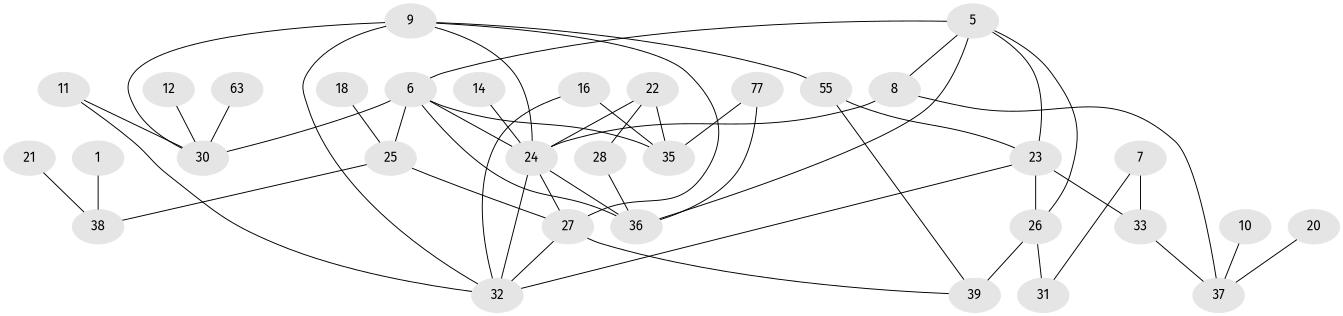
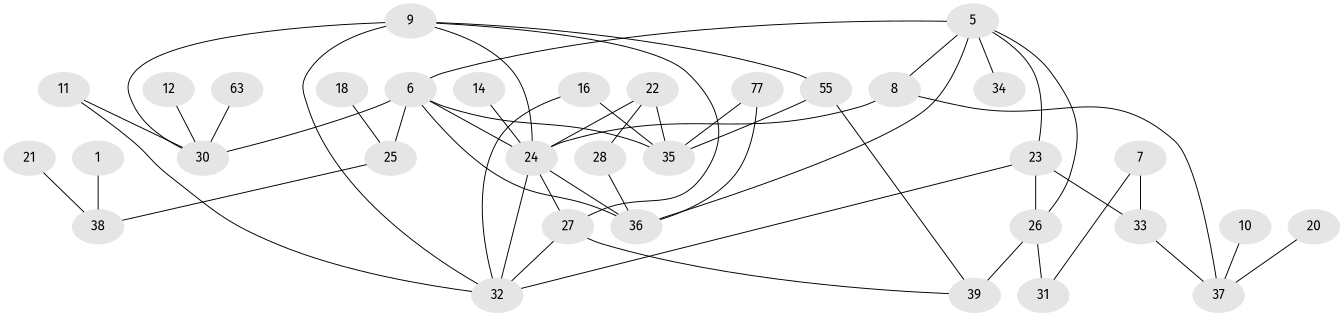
node "34": added
edge "55" -- "23": now "55" -- "35"
edge "25" -- "27": removed
